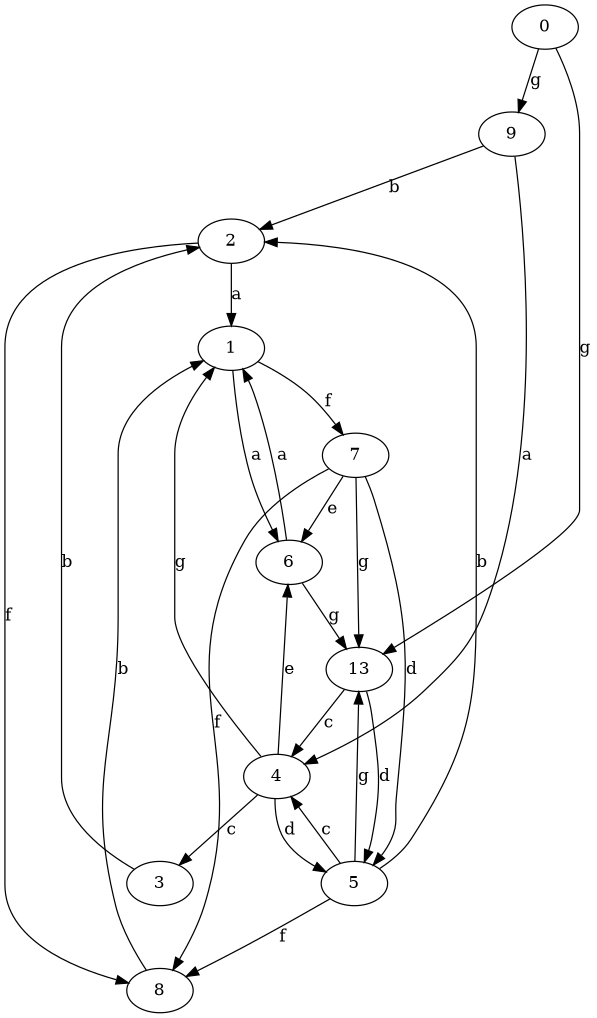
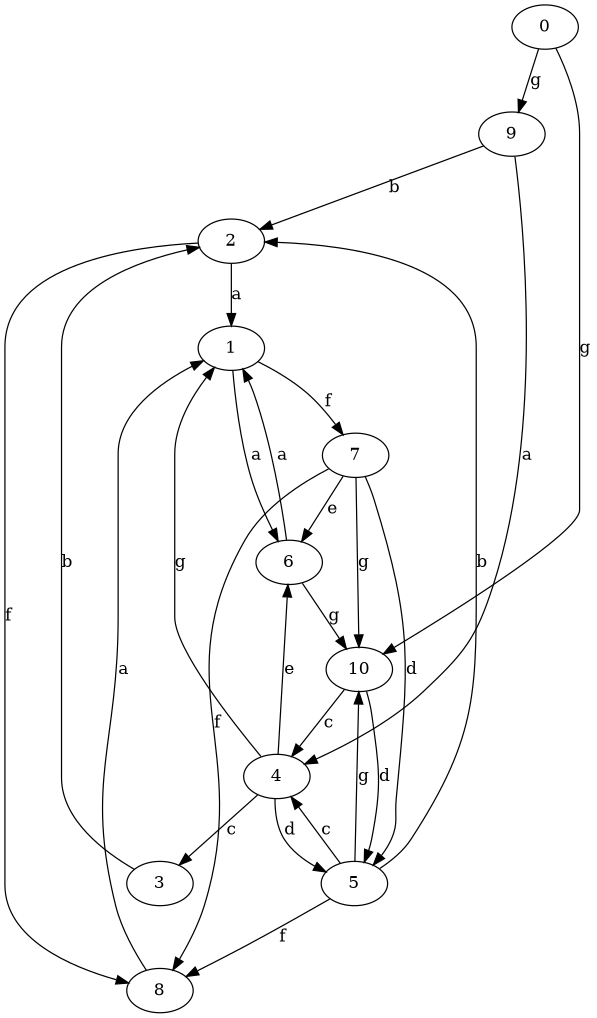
edge "8" -> "1": label "b" -> "a"
node "13": label "13" -> "10"
